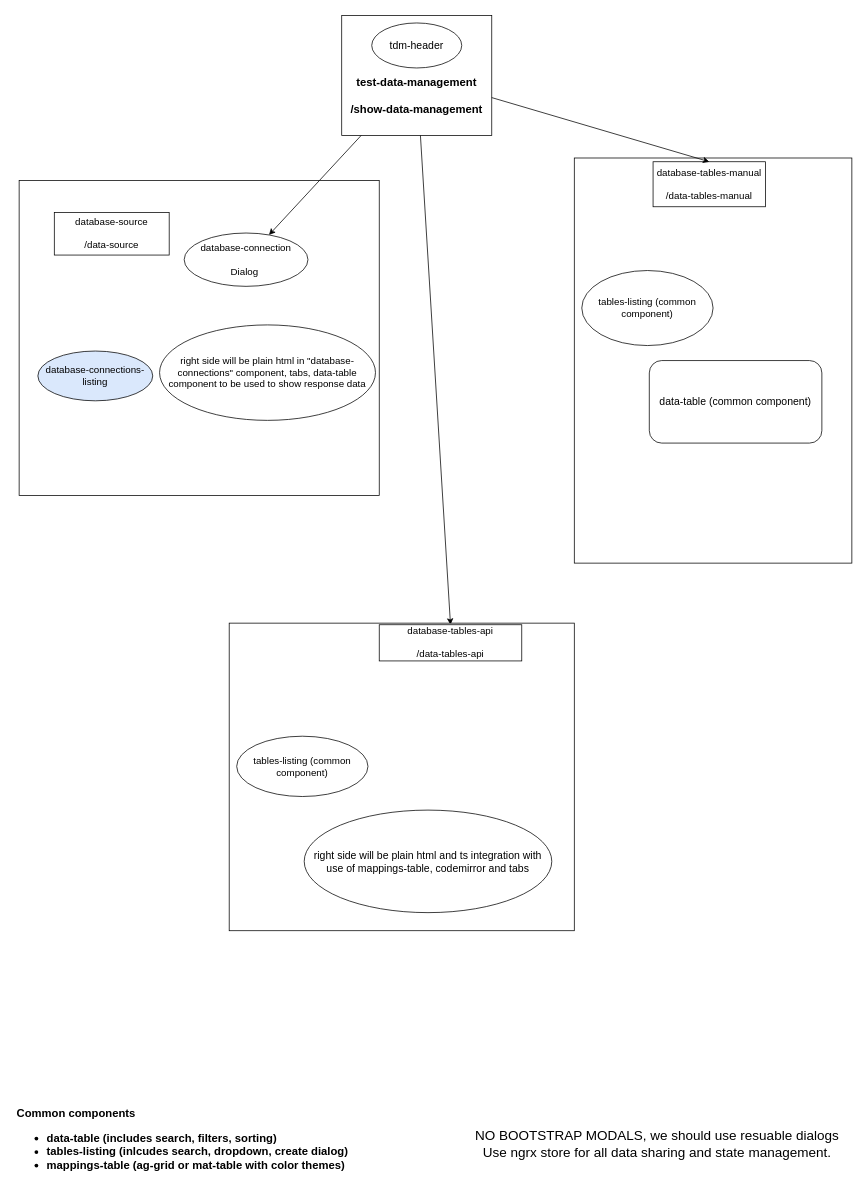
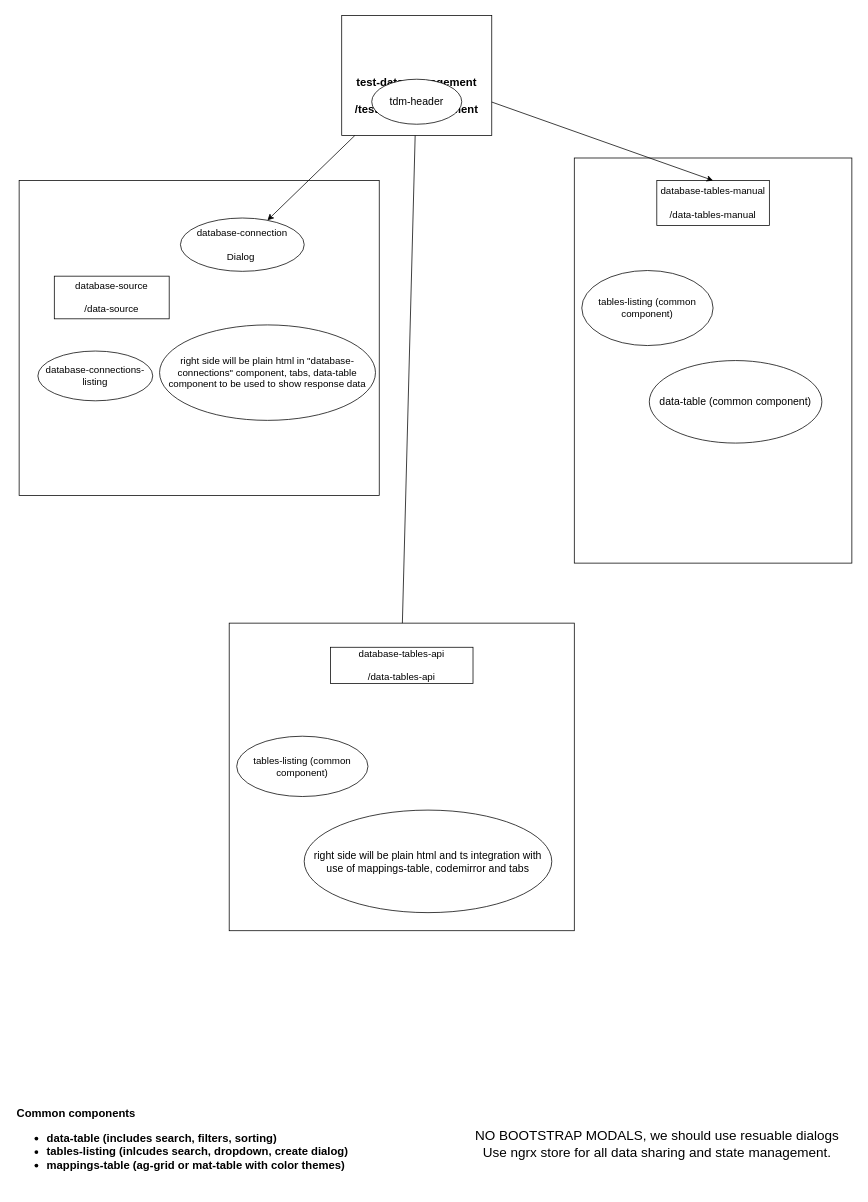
node "tdm-header": moved (417, 45) -> (417, 102)
node "test-data-management /show-data-management": label "test-data-management /show-data-management" -> "test-data-management /test-data-management"
node "database-tables-manual/data-tables-manual": moved (709, 184) -> (713, 203)
node "database-source/data-source": moved (112, 234) -> (112, 297)
node "database-connectionDialog": moved (246, 260) -> (242, 245)
node "database-connections-listing": fillcolor #dae8fc -> #ffffff
node "data-table (common component)": shape rounded rectangle -> ellipse
node "database-tables-api/data-tables-api": moved (450, 643) -> (402, 665)
